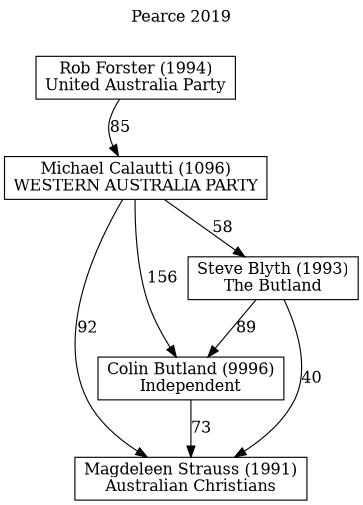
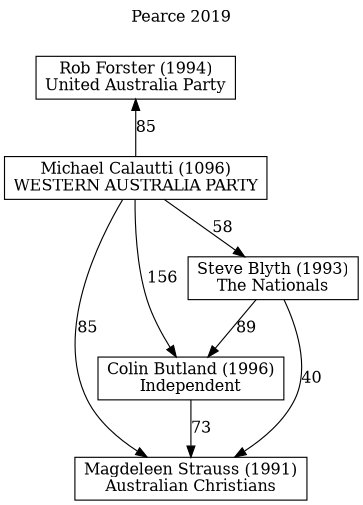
edge "Rob Forster (1994) United Australia Party" -> "Michael Calautti (1096) WESTERN AUSTRALIA PARTY": reversed
node "Steve Blyth (1993) The Butland": label "Steve Blyth (1993) The Butland" -> "Steve Blyth (1993) The Nationals"
edge "Michael Calautti (1096) WESTERN AUSTRALIA PARTY" -> "Magdeleen Strauss (1991) Australian Christians": label "92" -> "85"
node "Colin Butland (9996) Independent": label "Colin Butland (9996) Independent" -> "Colin Butland (1996) Independent"
